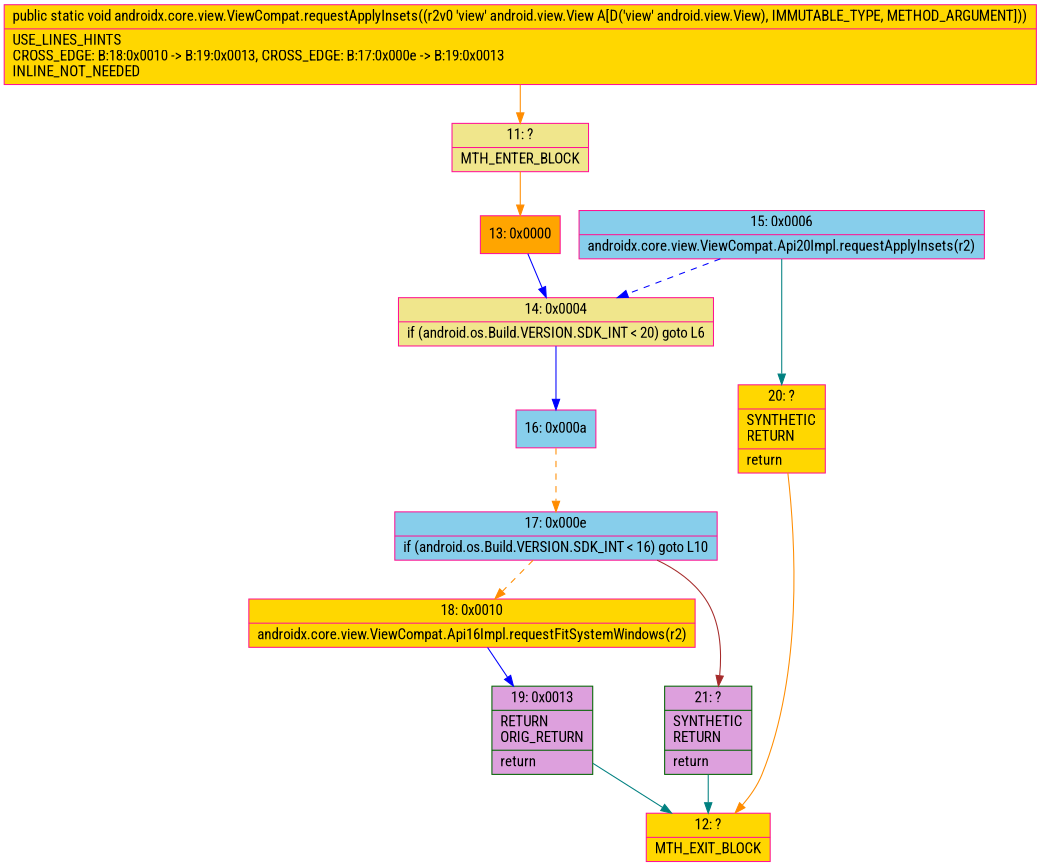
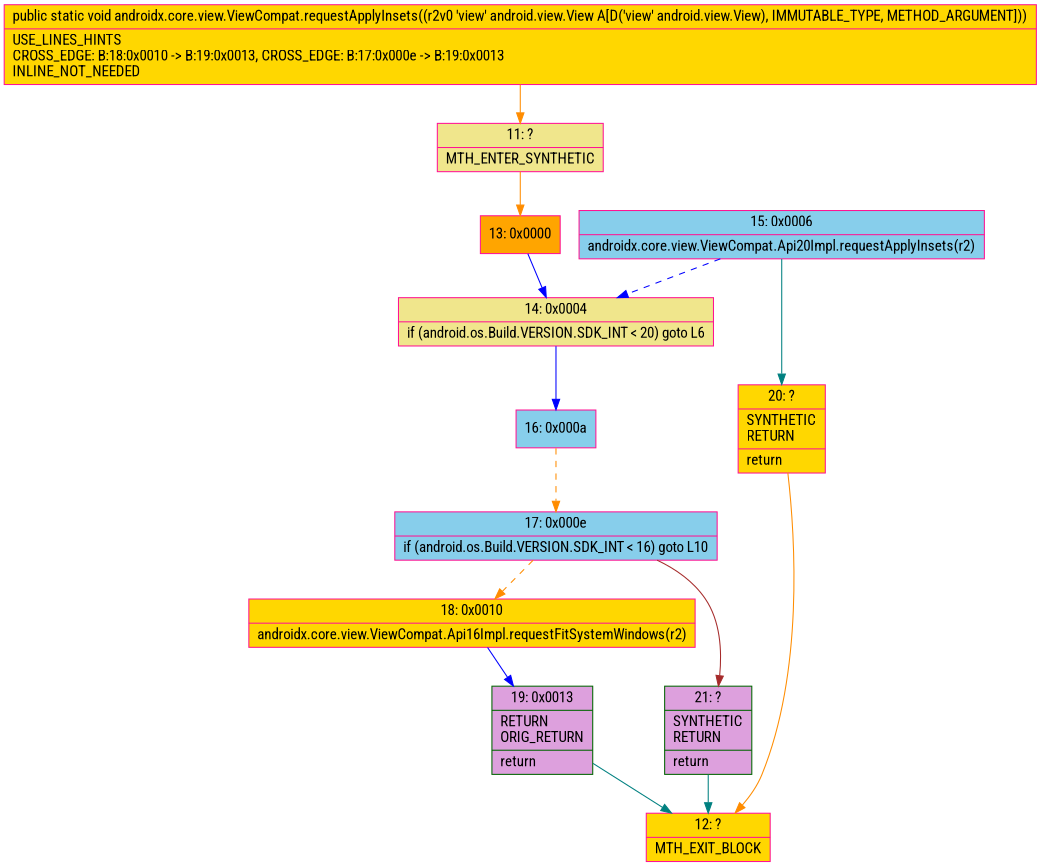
node "11: ?": text "MTH_ENTER_BLOCK" -> "MTH_ENTER_SYNTHETIC"
